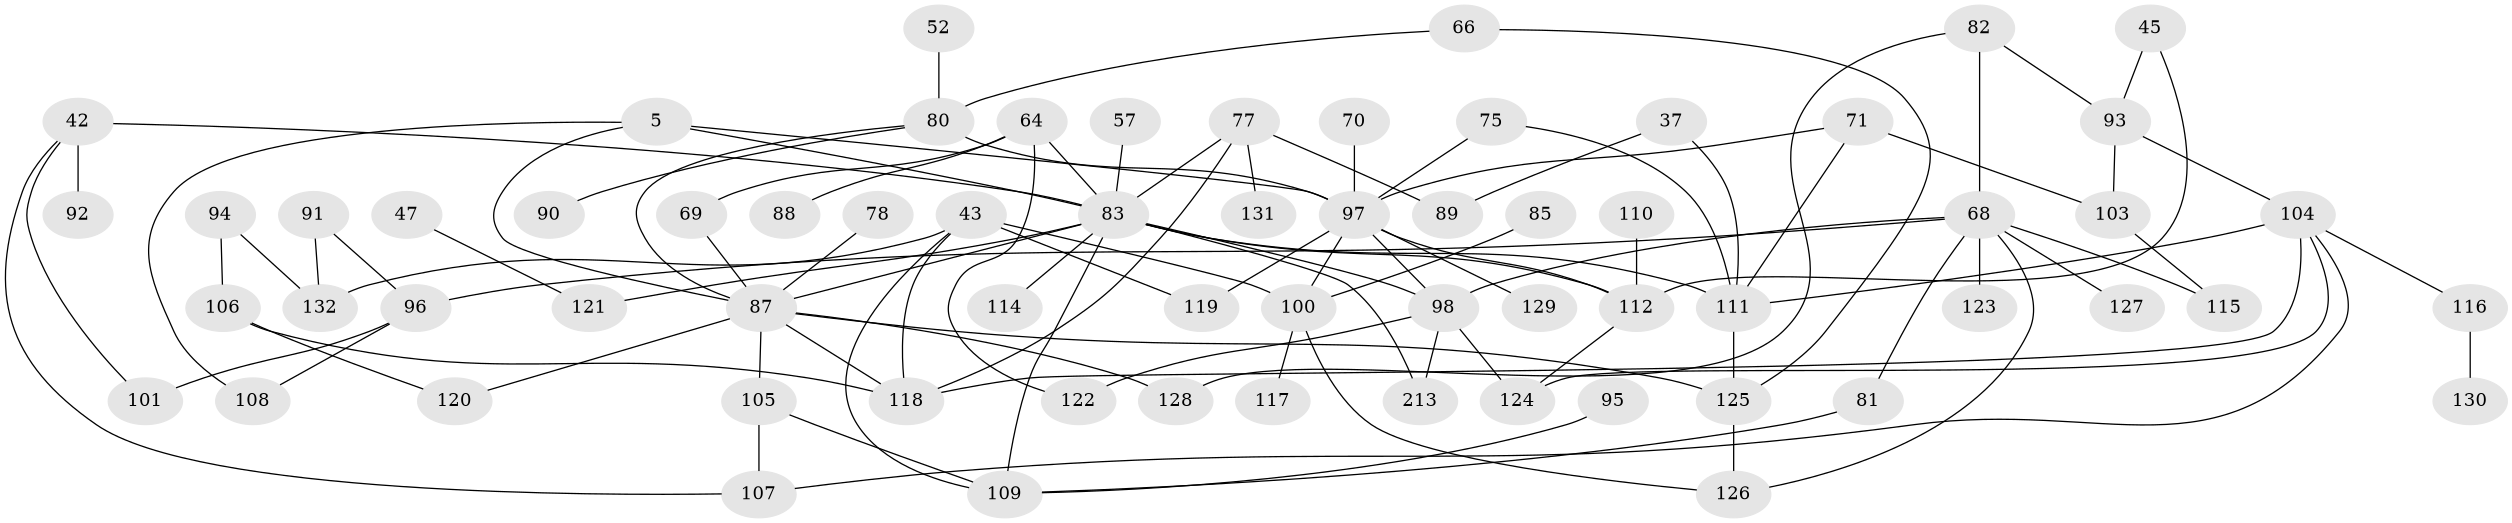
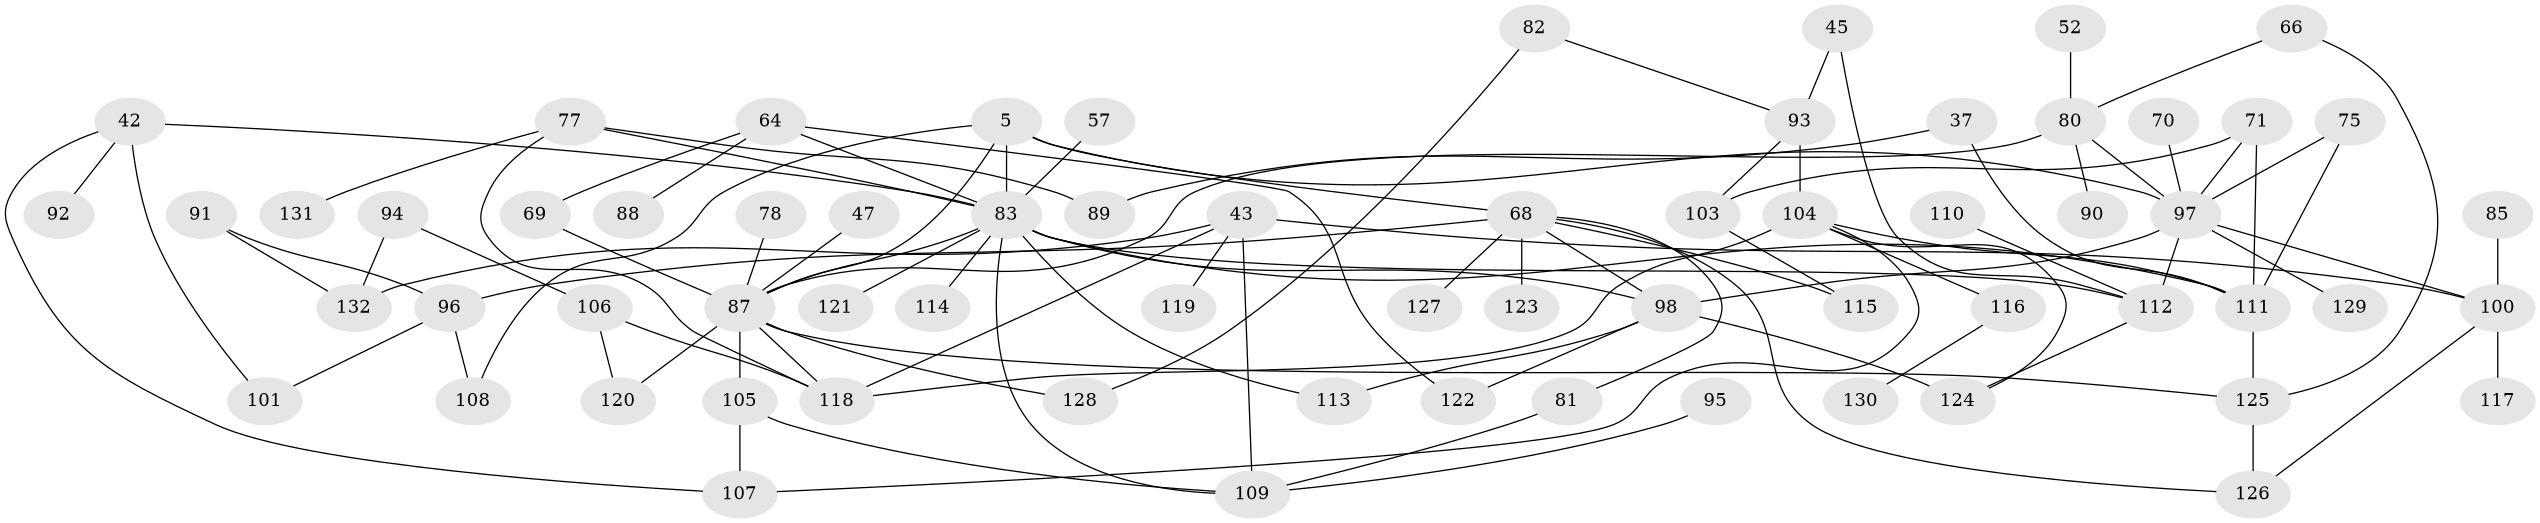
edge "82" -- "68": now "5" -- "68"
edge "47" -- "121": now "47" -- "87"
edge "97" -- "119": removed
node "213": label "213" -> "113"
